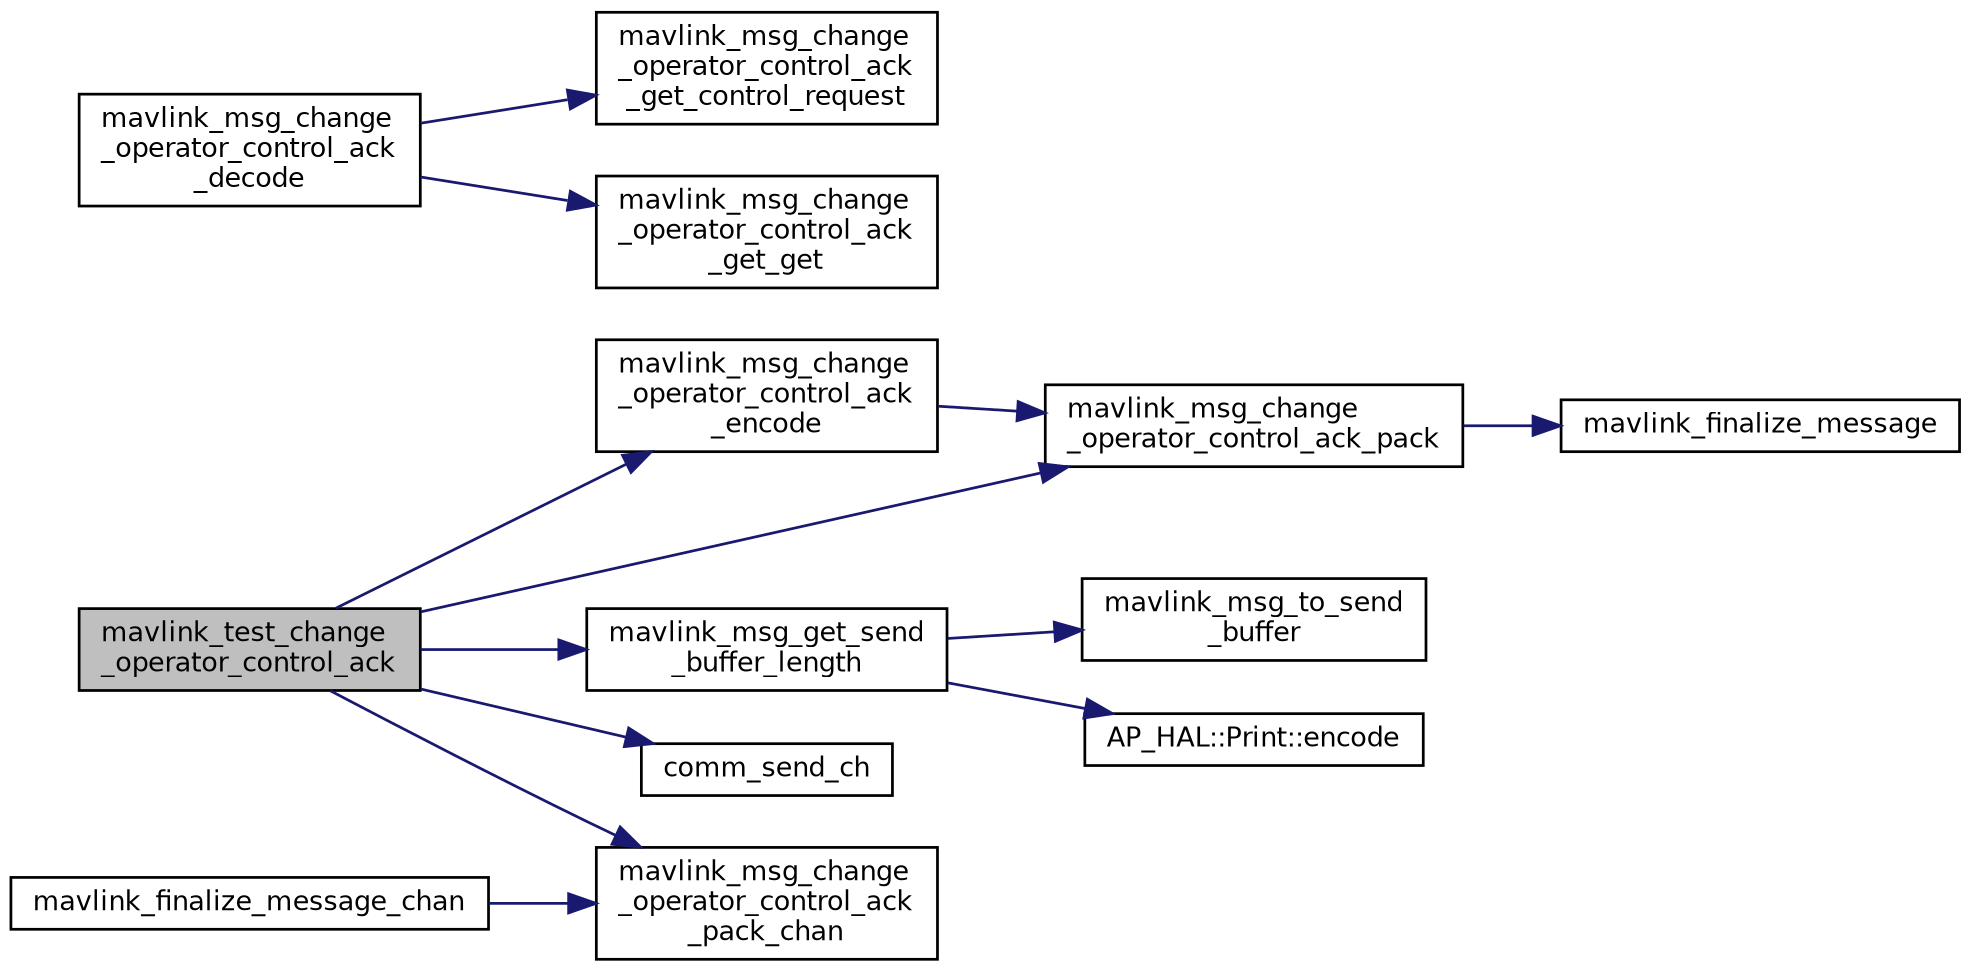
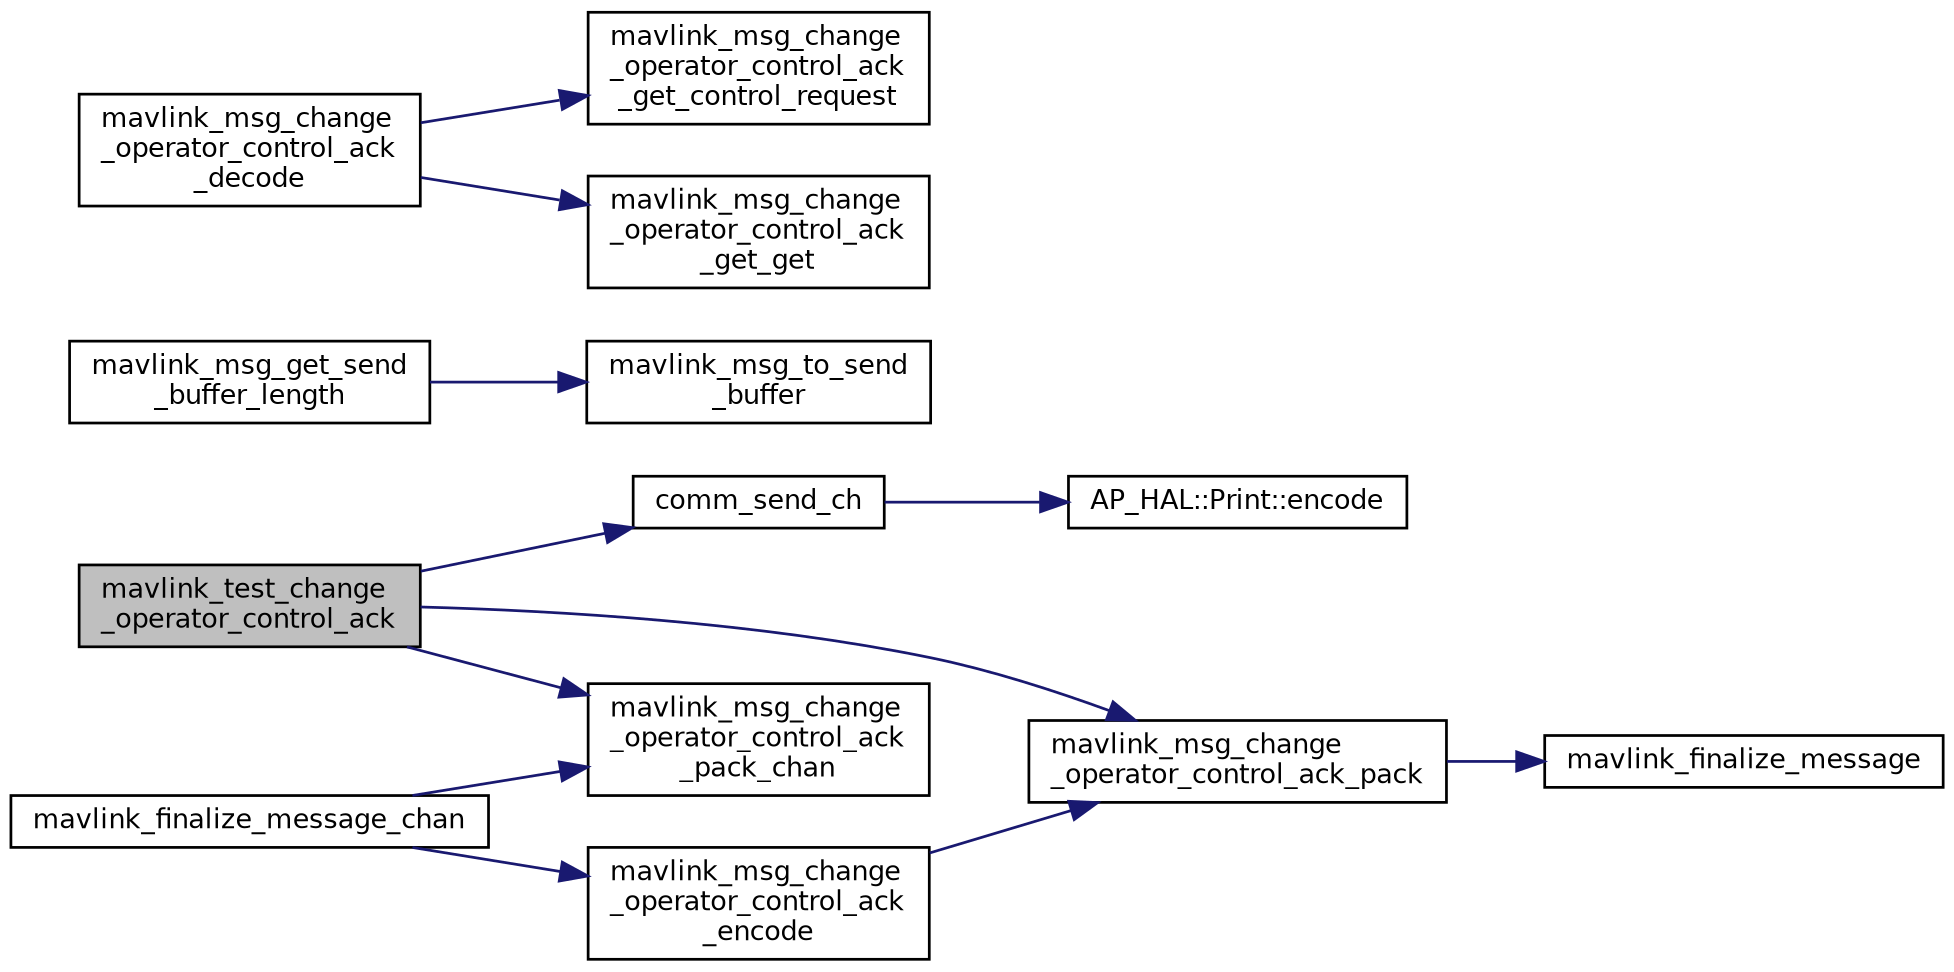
edge "mavlink_test_change _operator_control_ack" -> "mavlink_msg_change _operator_control_ack _encode": now "mavlink_finalize_message_chan" -> "mavlink_msg_change _operator_control_ack _encode"
edge "mavlink_test_change _operator_control_ack" -> "mavlink_msg_get_send _buffer_length": removed
edge "mavlink_msg_get_send _buffer_length" -> "AP_HAL::Print::encode": now "comm_send_ch" -> "AP_HAL::Print::encode"
